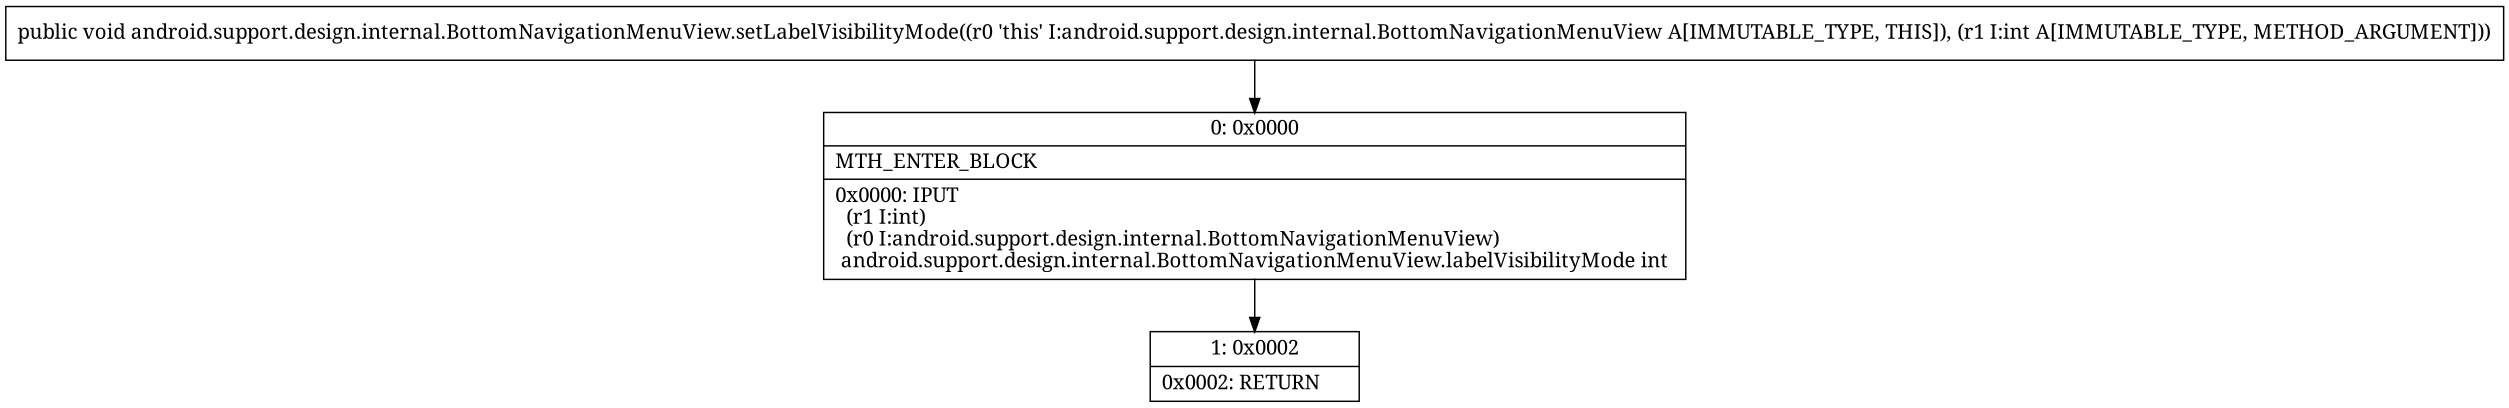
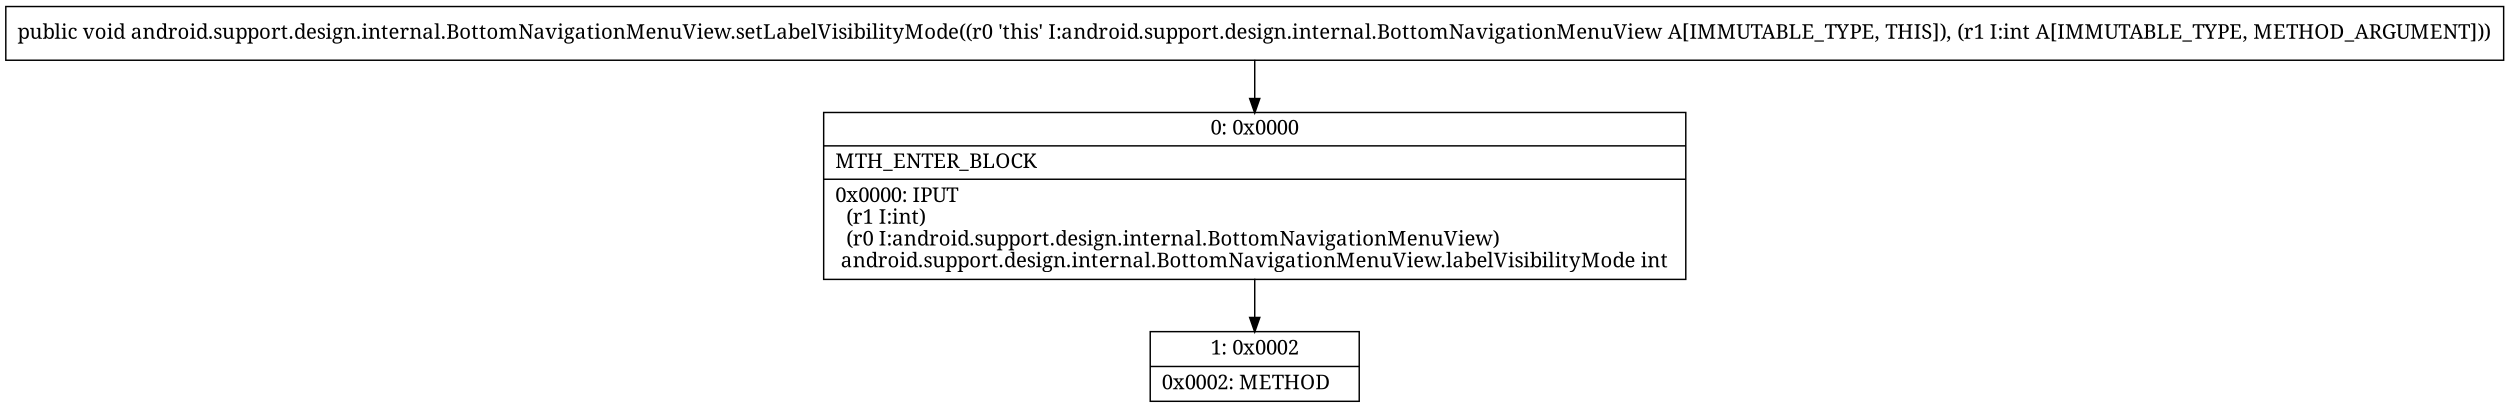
node "1: 0x0002": text "0x0002: RETURN" -> "0x0002: METHOD"
